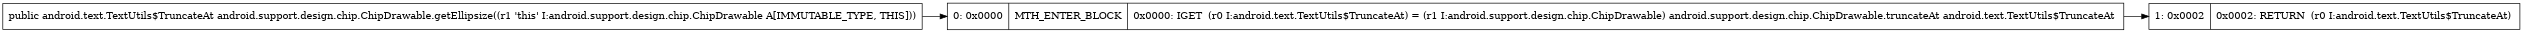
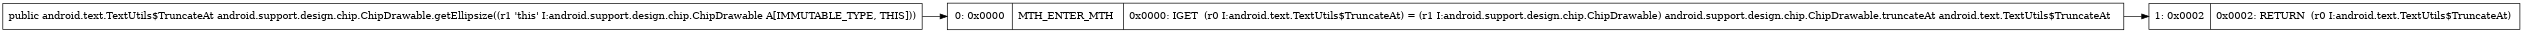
node "0: 0x0000": text "MTH_ENTER_BLOCK" -> "MTH_ENTER_MTH"
